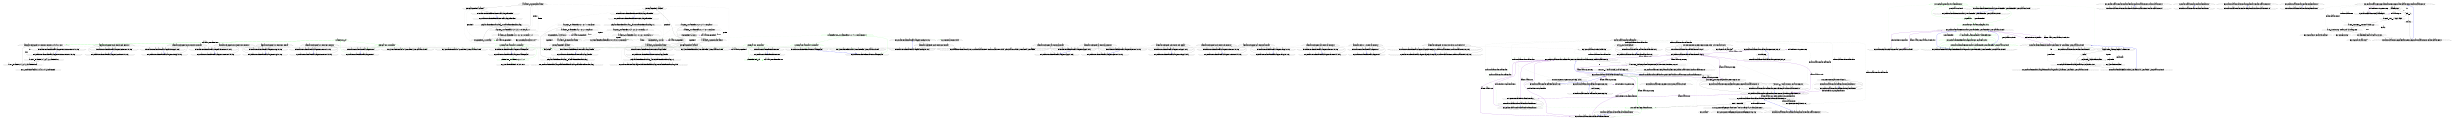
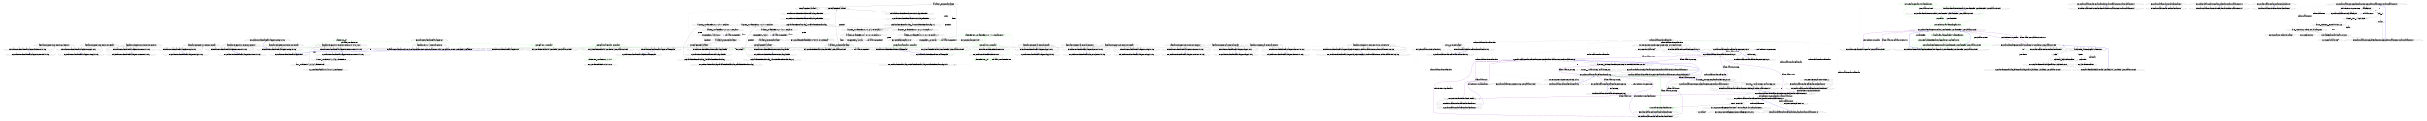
node "Exit Humanizer.Tests.DateHumanizeDefaultStrategyTests.Now()": removed
